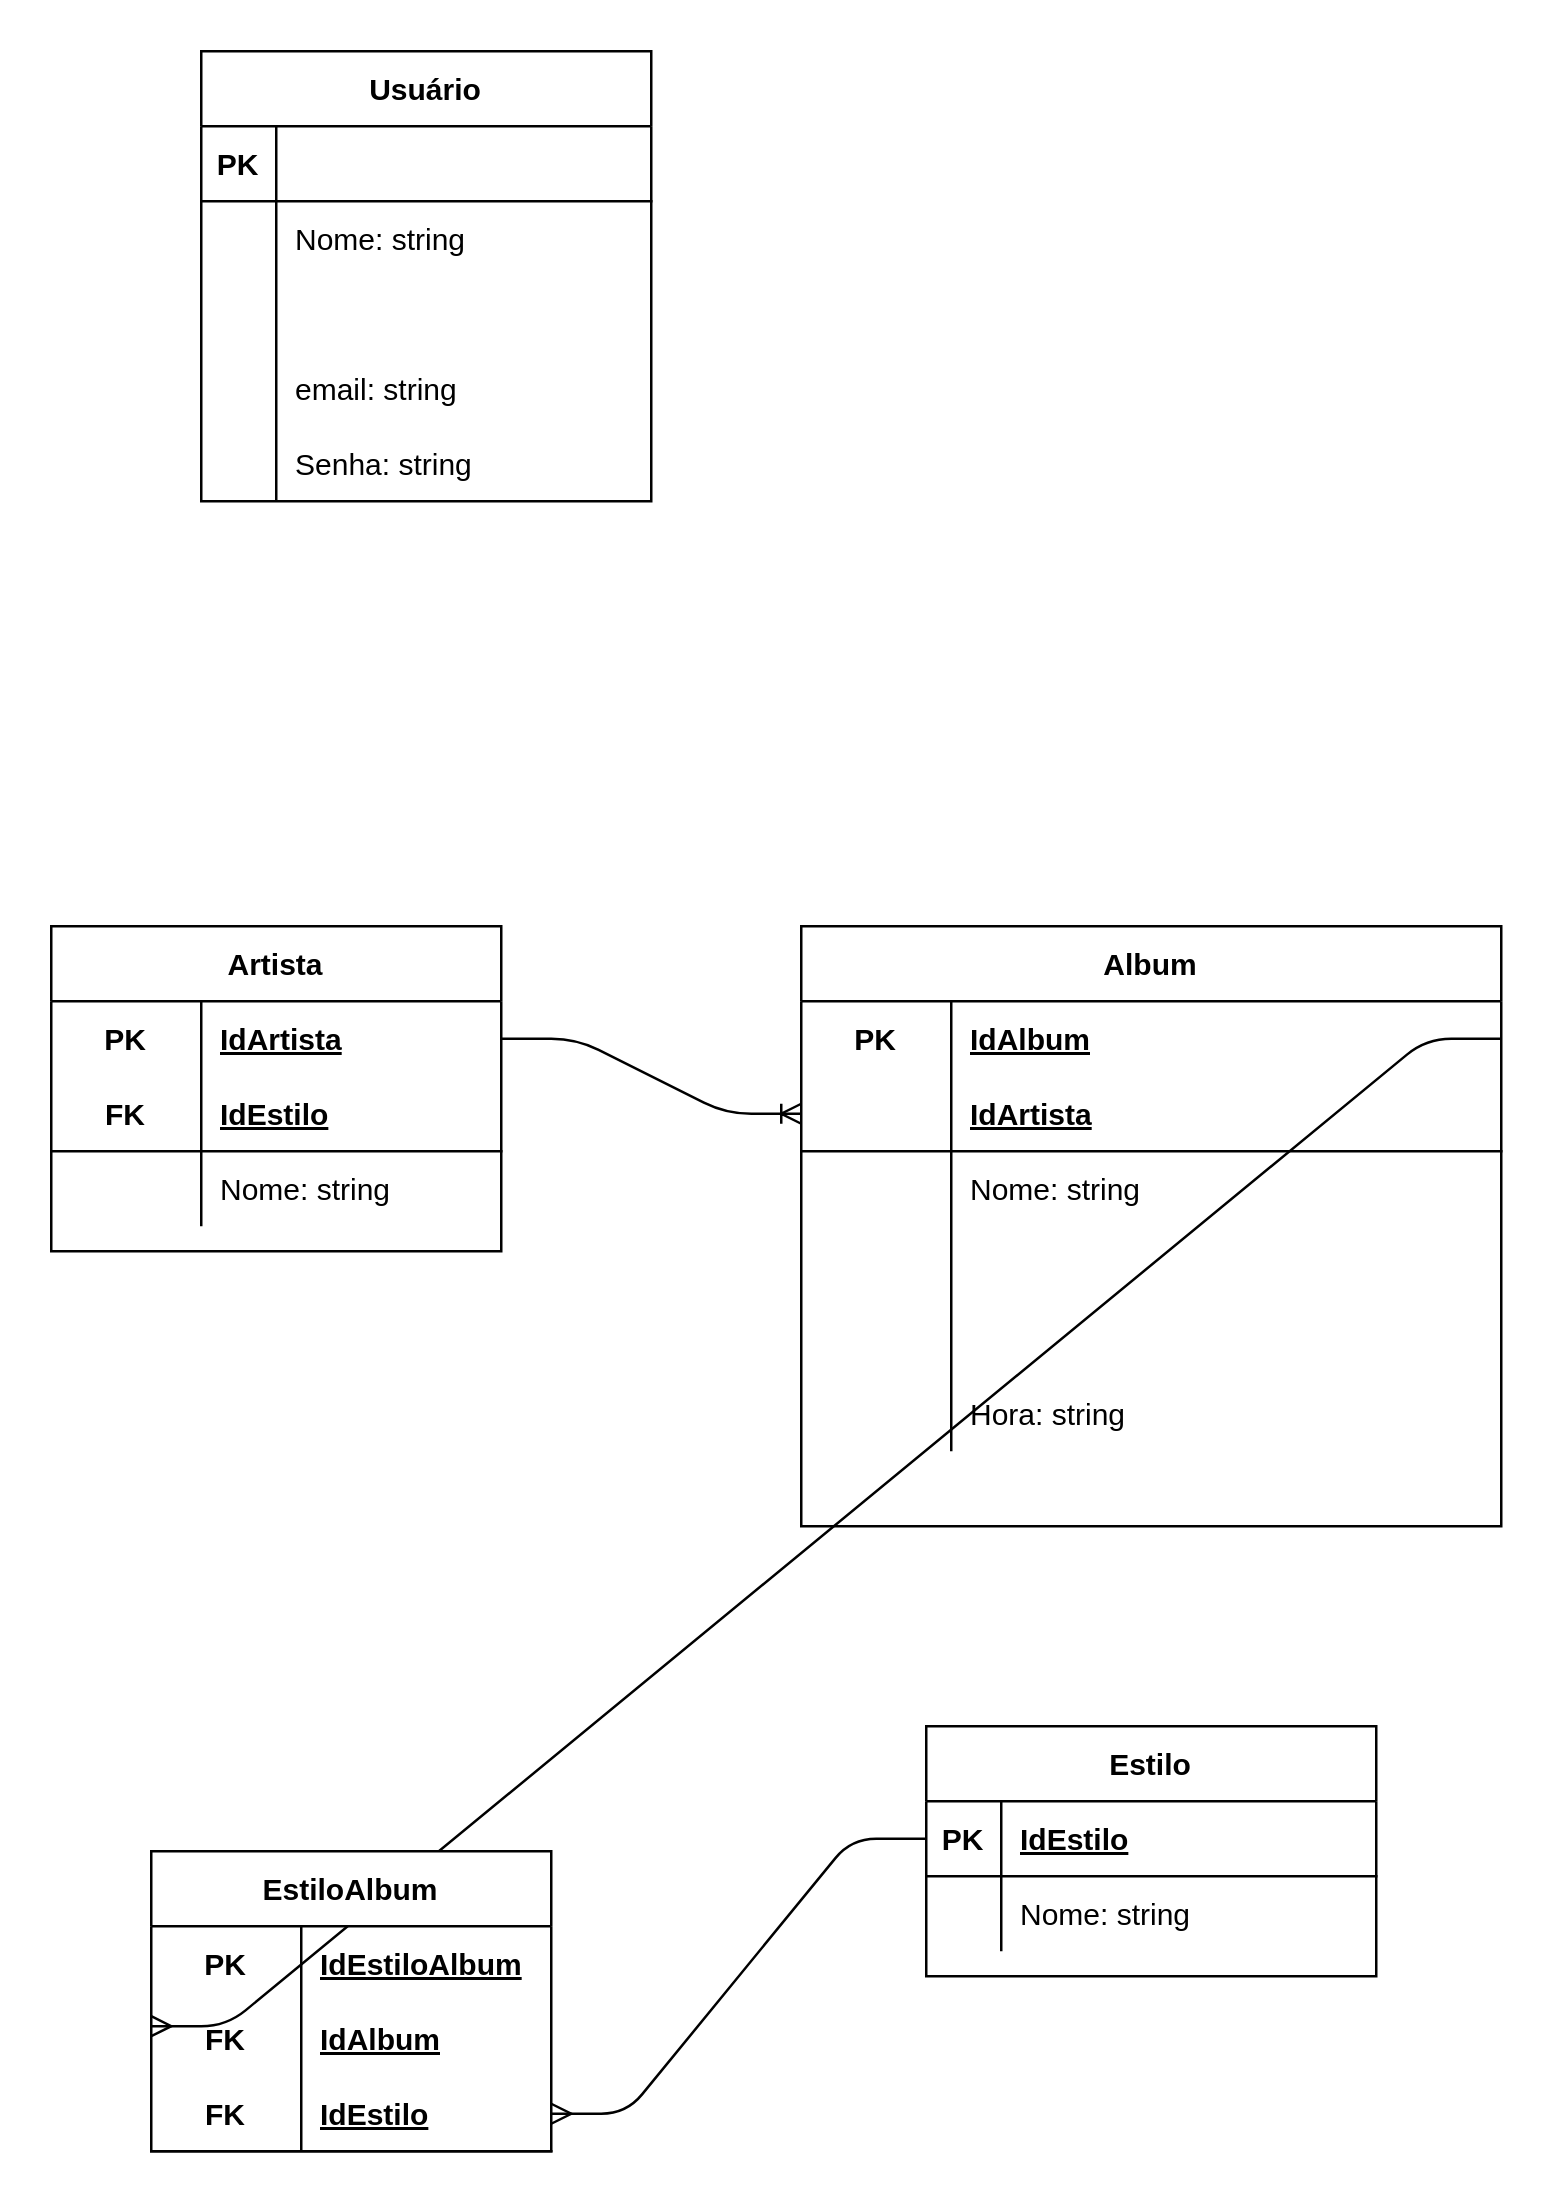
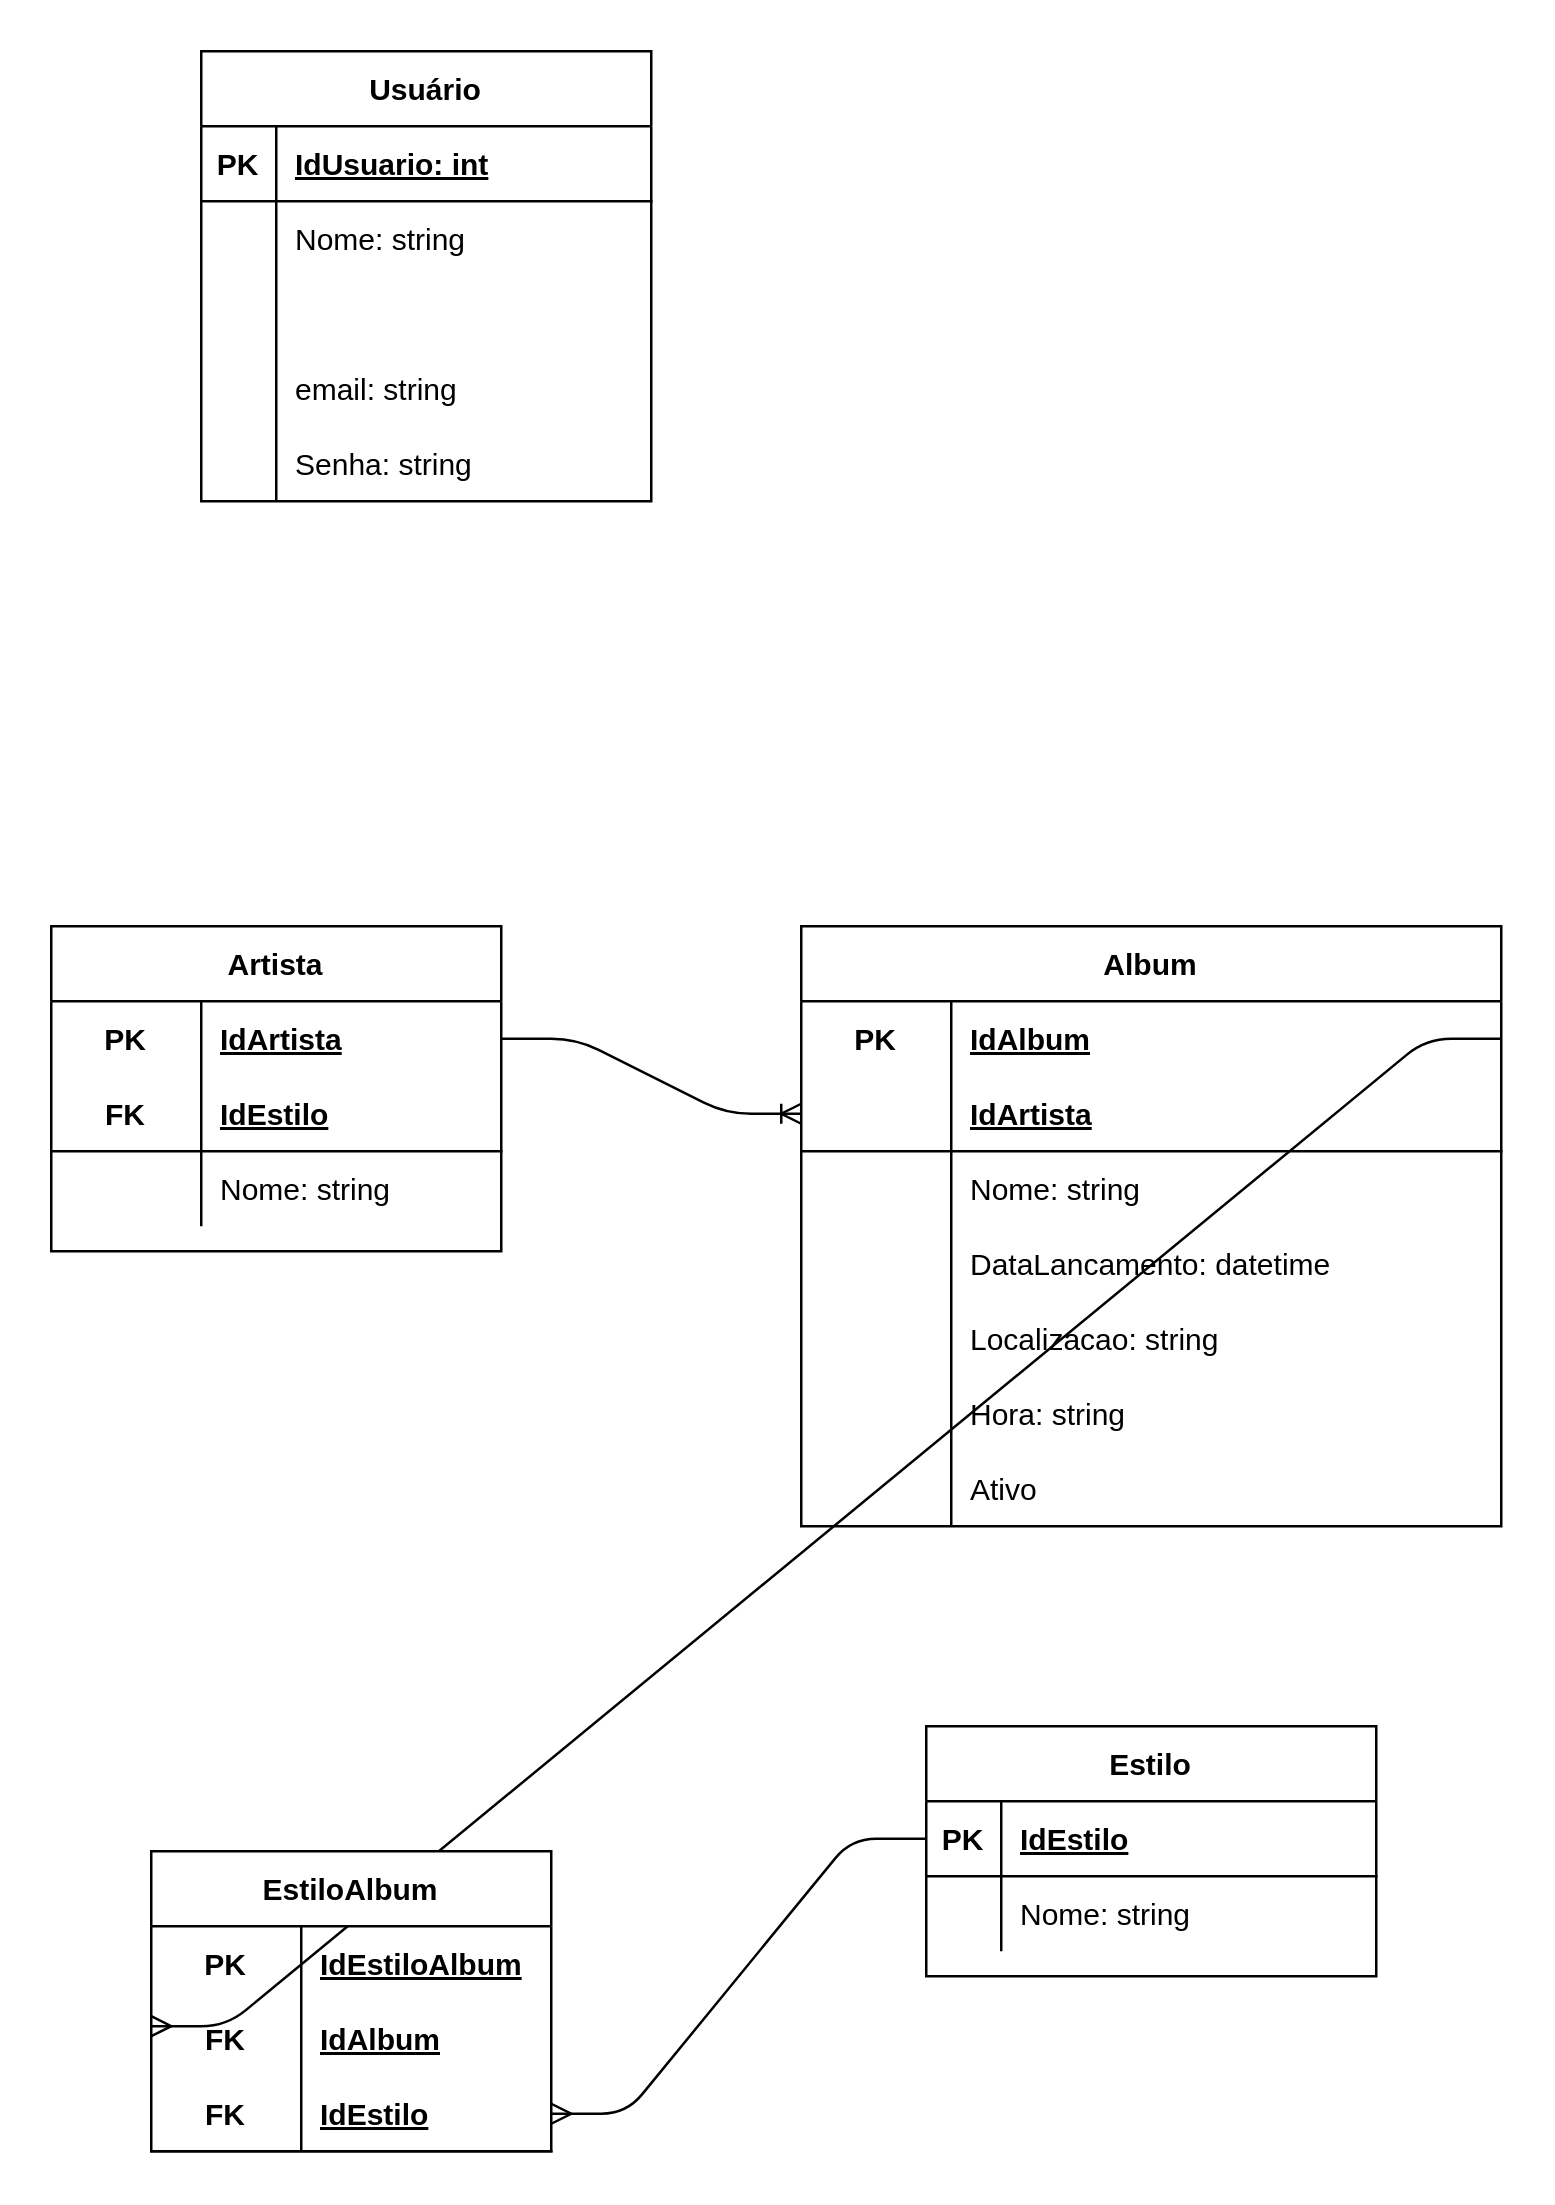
node "IdUsuario: int": added
node "DataLancamento: datetime": added
node "Localizacao: string": added
node "Ativo": added
